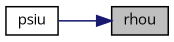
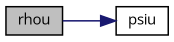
edge "psiu" -> "rhou": reversed
